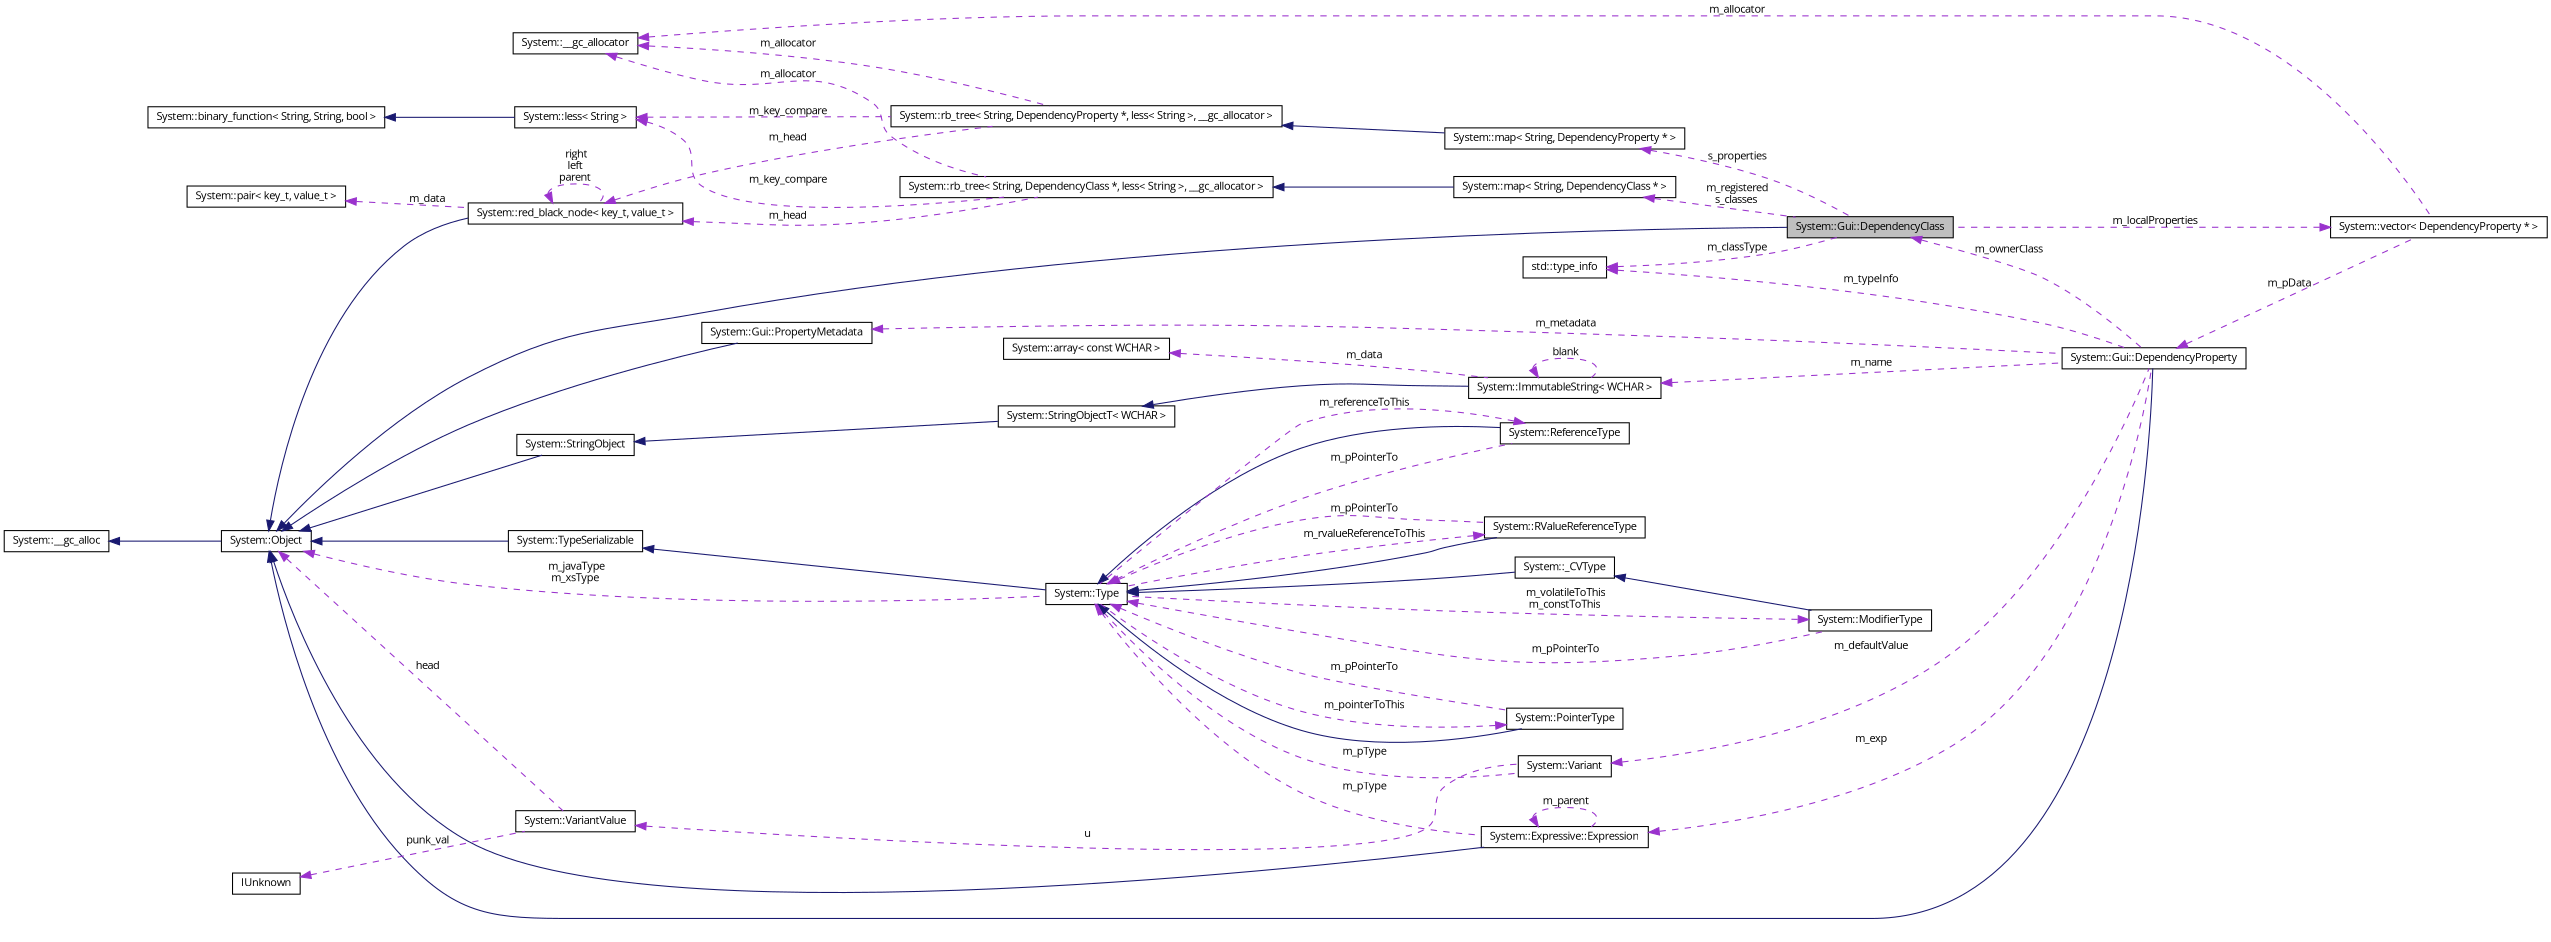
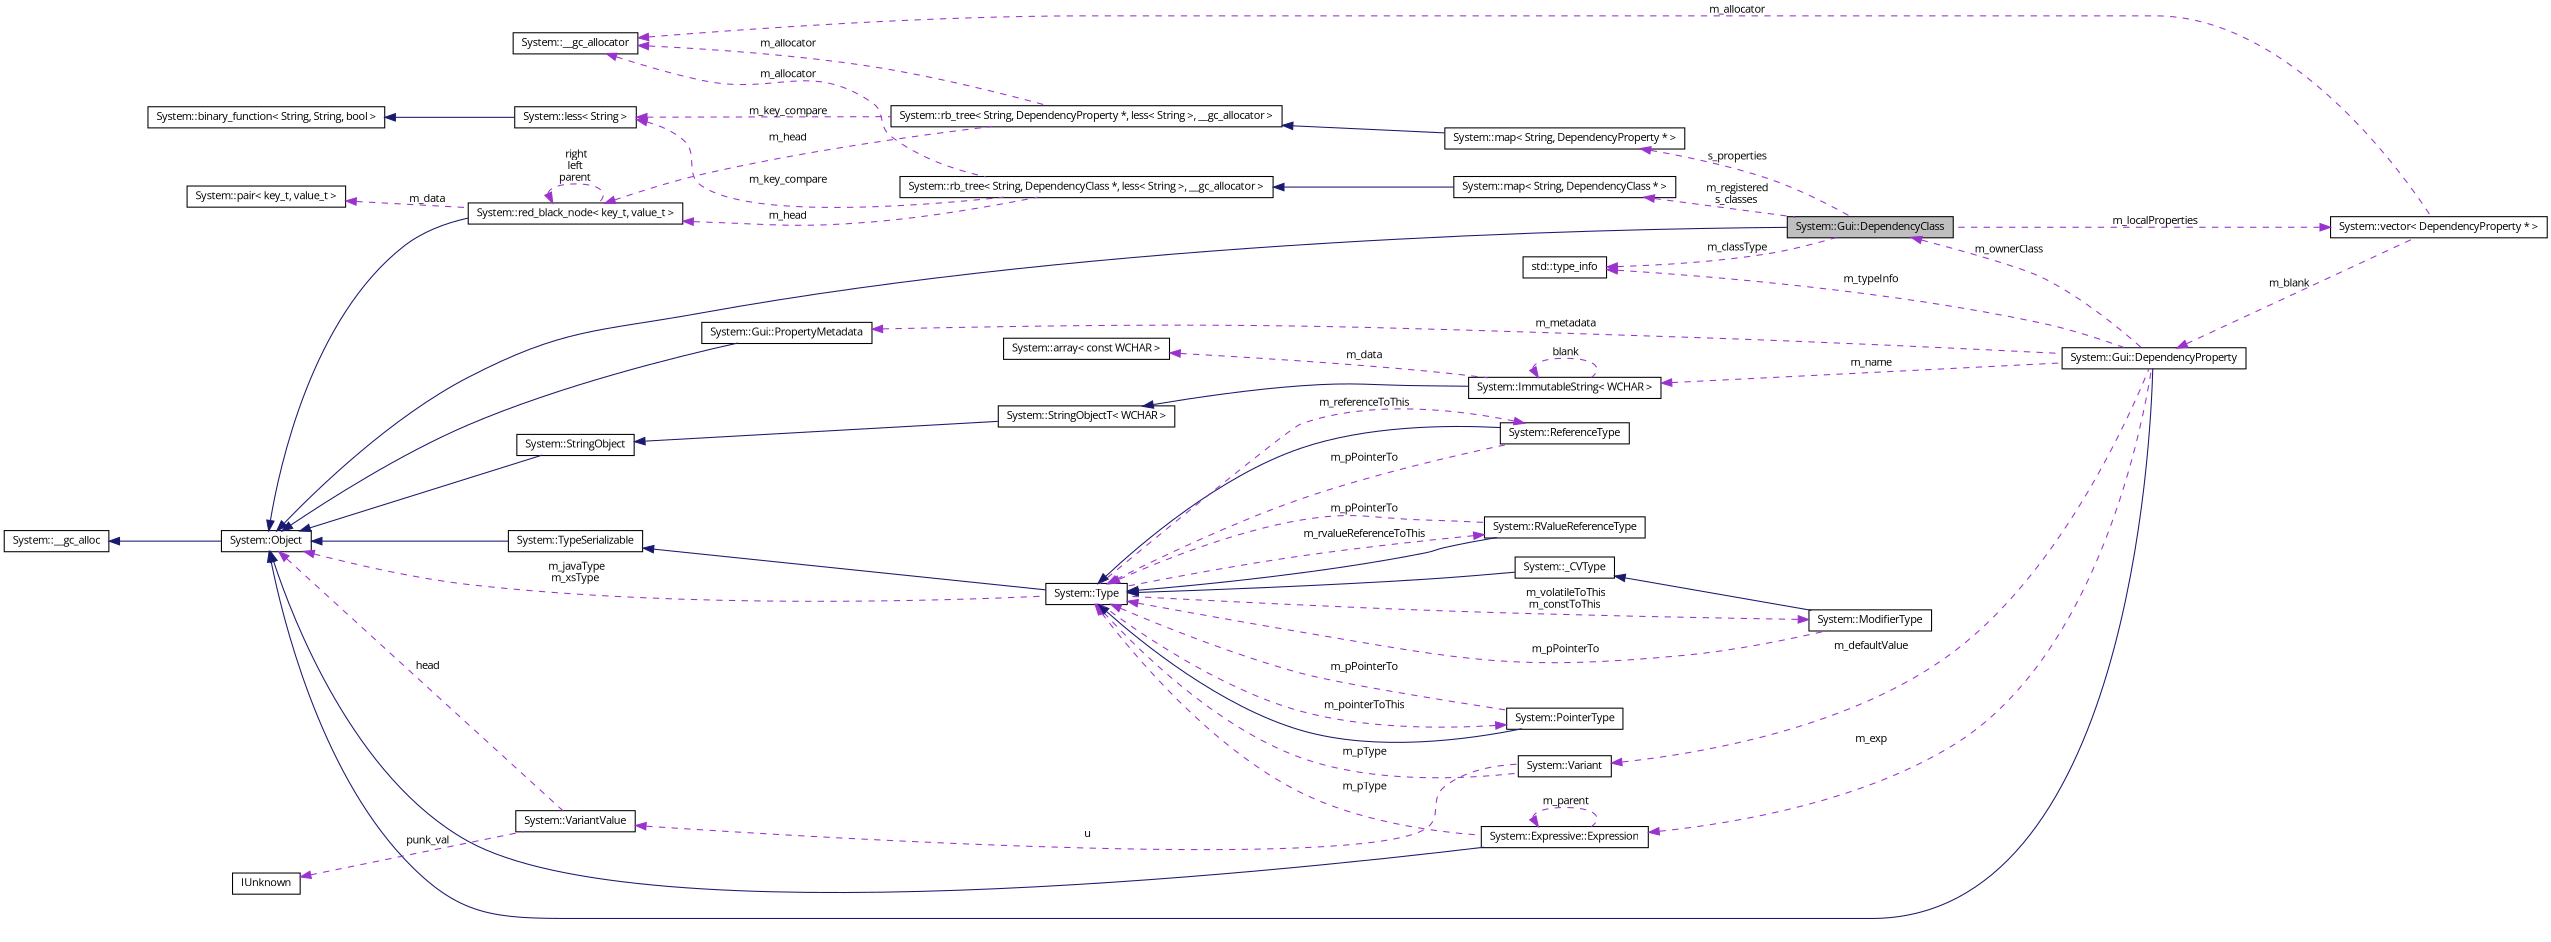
edge "System::vector< DependencyProperty * >" -> "System::Gui::DependencyProperty": label " m_pData" -> " m_blank"
